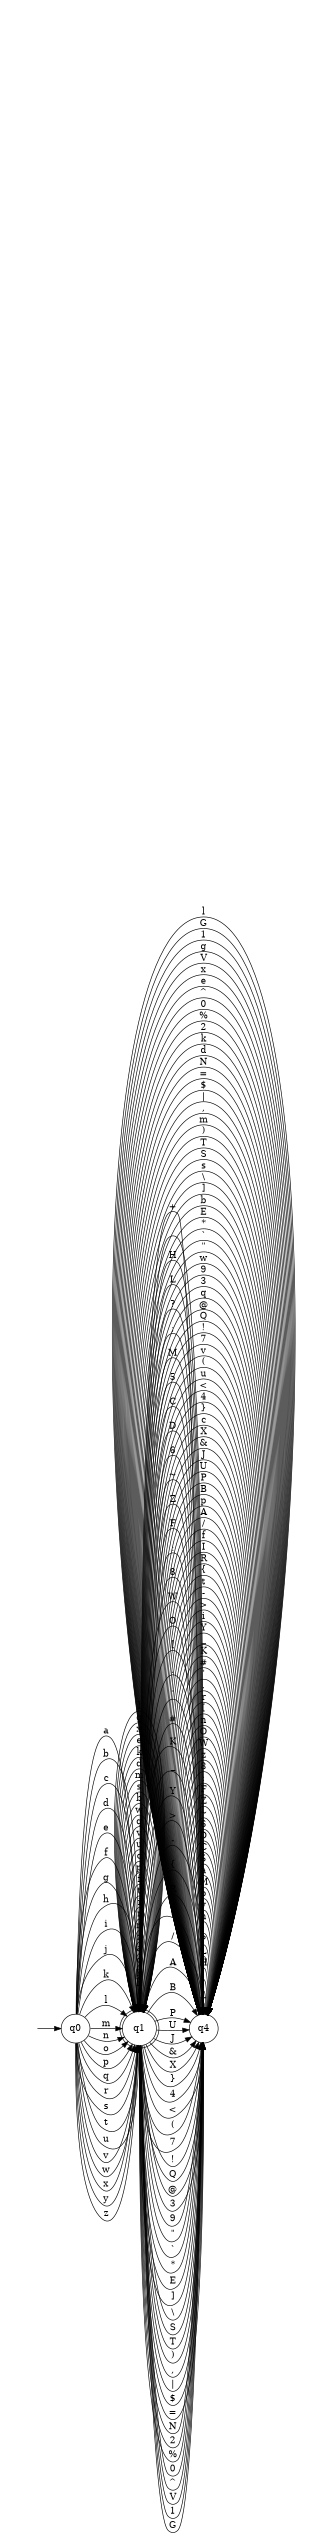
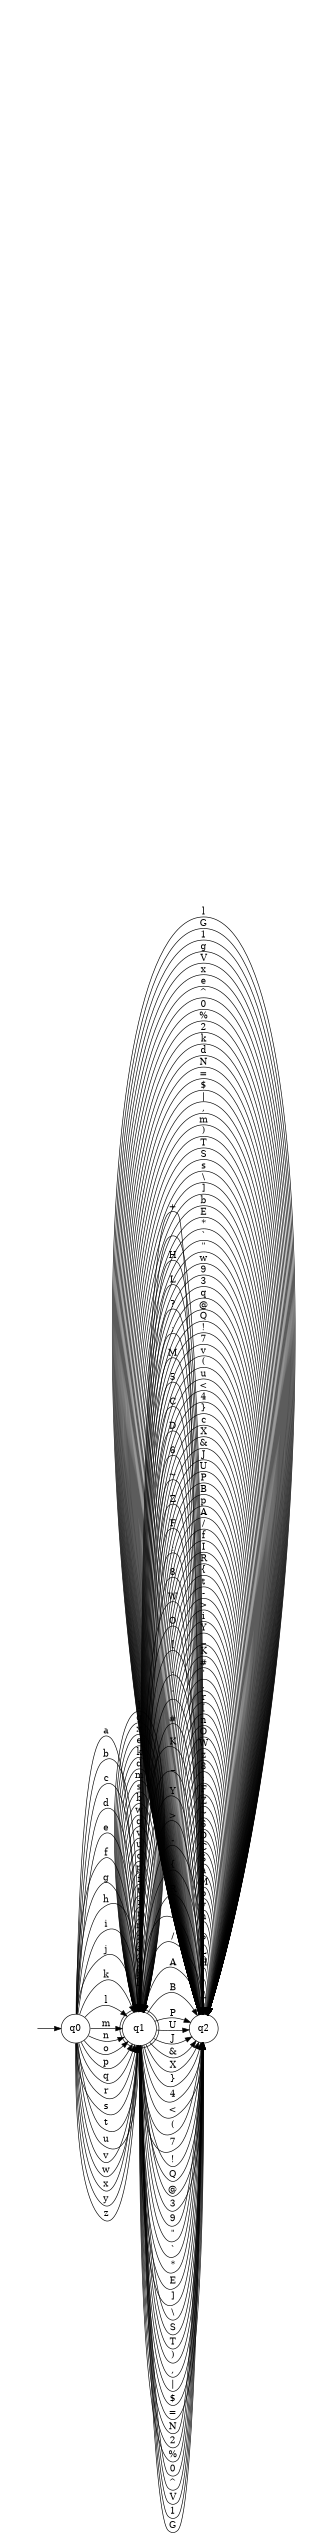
node "q4": label "q4" -> "q2"
